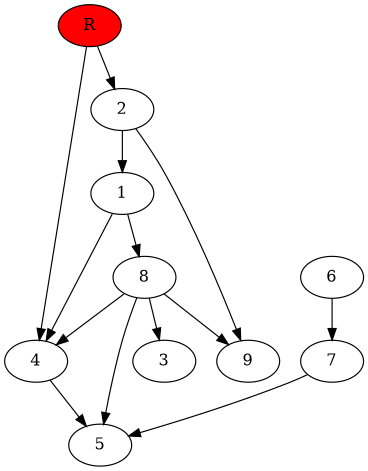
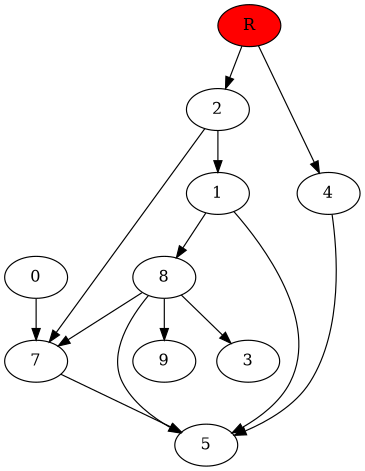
edge "2" -> "9": now "2" -> "7"
edge "1" -> "4": now "1" -> "5"
node "6": label "6" -> "0"
edge "8" -> "4": now "8" -> "7"
